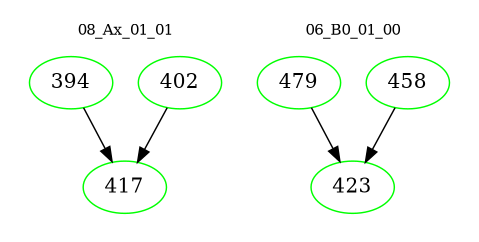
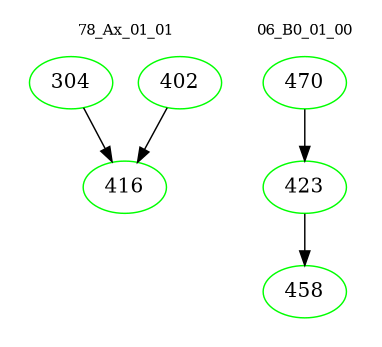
cluster "08_Ax_01_01": label "08_Ax_01_01" -> "78_Ax_01_01"
node "394": label "394" -> "304"
node "479": label "479" -> "470"
edge "458" -> "423": reversed
node "417": label "417" -> "416"
